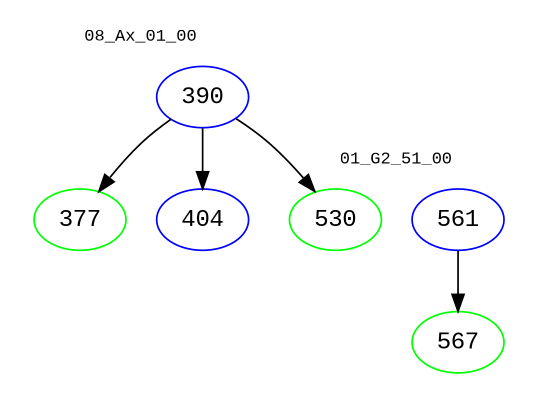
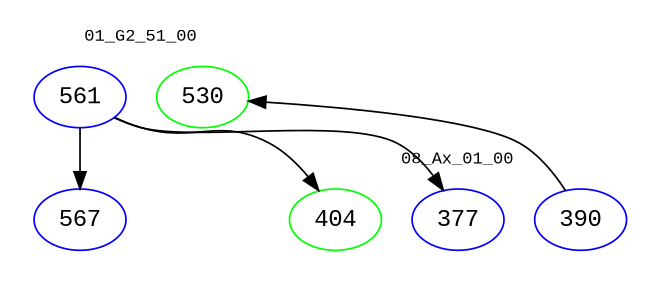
edge "390" -> "377": now "561" -> "377"
edge "390" -> "404": now "561" -> "404"
node "377": color green -> blue
node "404": color blue -> green
node "567": color green -> blue
